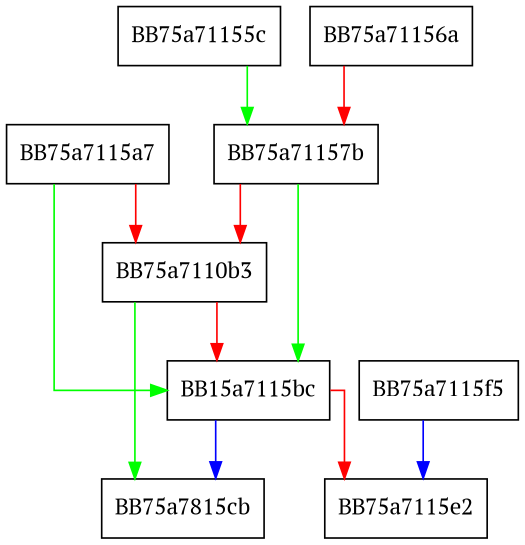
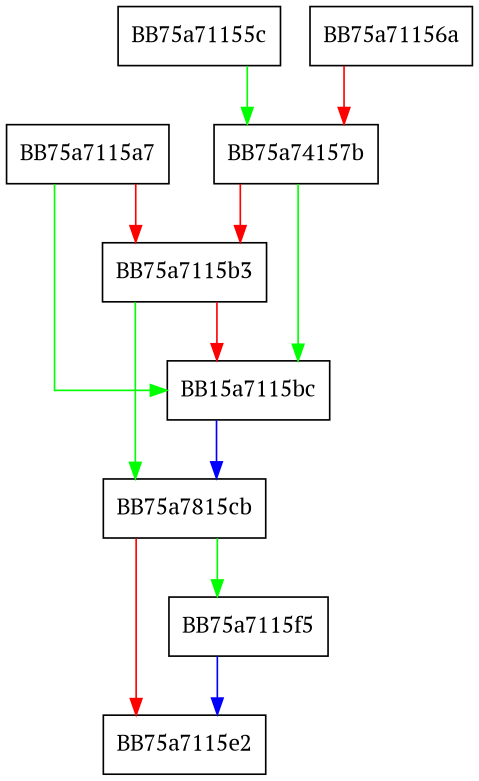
node "BB75a71157b": label "BB75a71157b" -> "BB75a74157b"
node "BB75a7110b3": label "BB75a7110b3" -> "BB75a7115b3"
edge "BB15a7115bc" -> "BB75a7115e2": now "BB75a7815cb" -> "BB75a7115e2"
edge "BB75a7815cb" -> "BB75a7115f5": added
